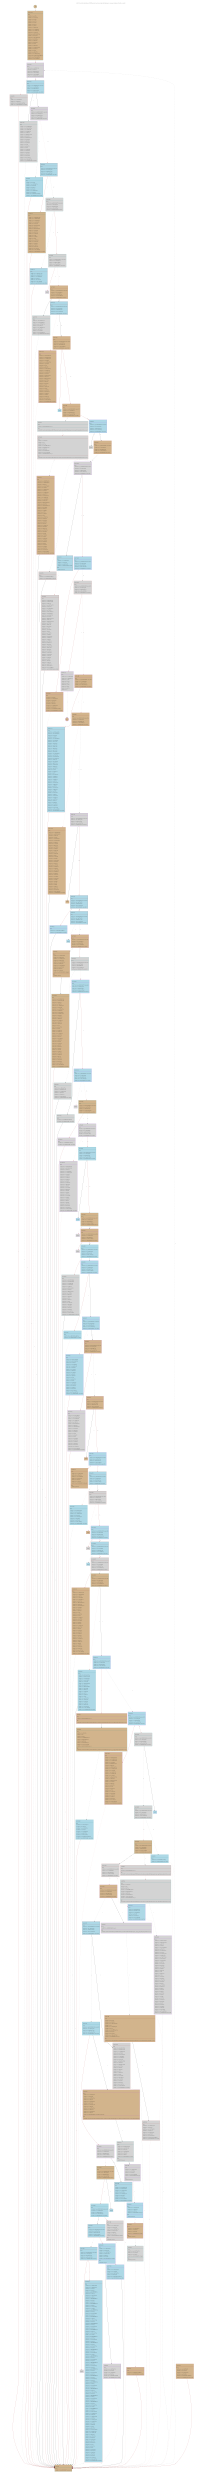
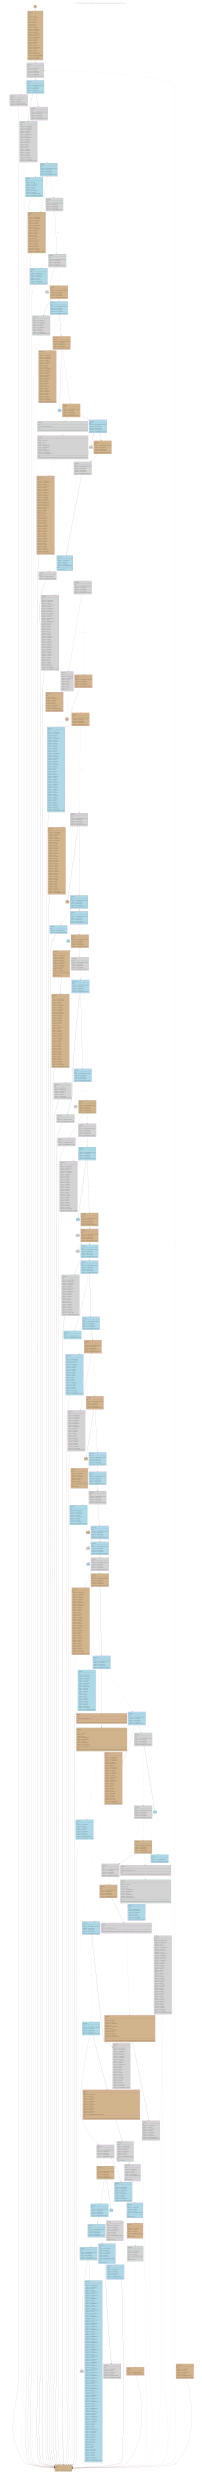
node "0x401874 [28]": removed
